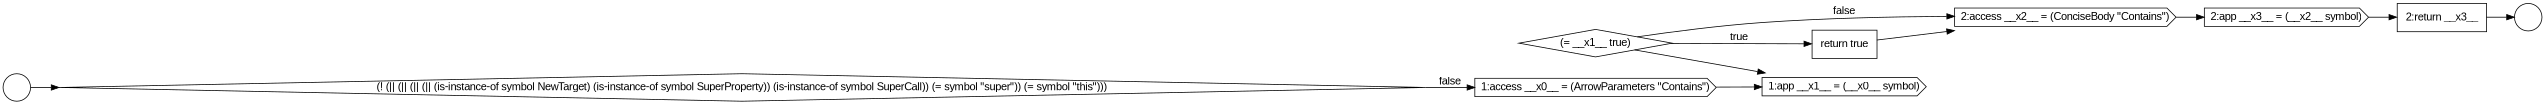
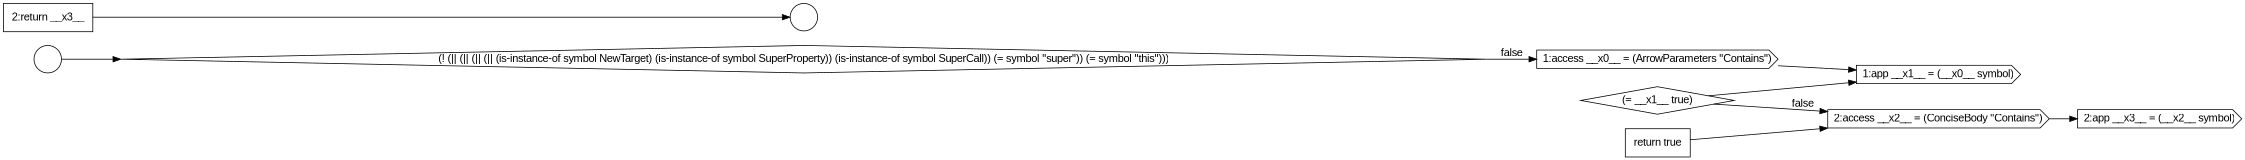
edge "2:app __x3__ = (__x2__ symbol)" -> "2:return __x3__": removed
edge "(= __x1__ true)" -> "return true": removed, label "true"
